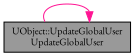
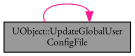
node "UObject::UpdateGlobalUser UpdateGlobalUser": label "UObject::UpdateGlobalUser UpdateGlobalUser" -> "UObject::UpdateGlobalUser ConfigFile"
